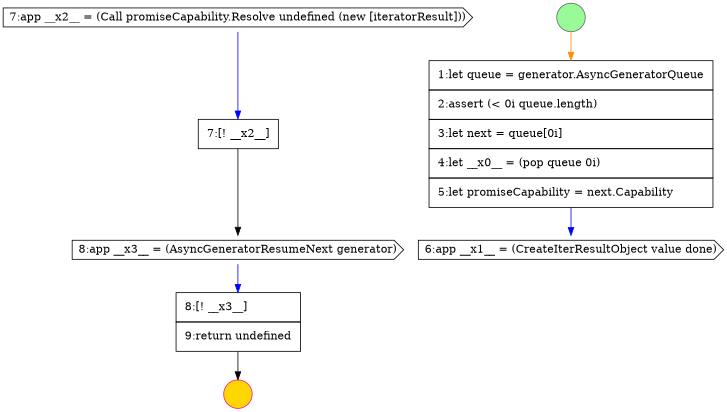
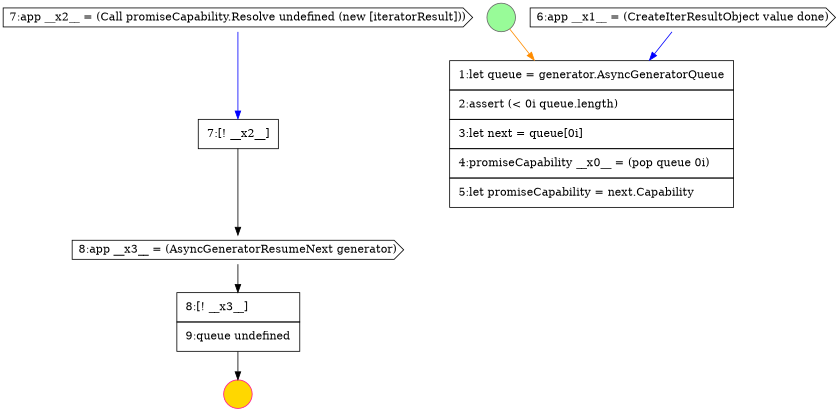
node "1:let queue = generator.AsyncGeneratorQueue": text "4:let __x0__ = (pop queue 0i)" -> "4:promiseCapability __x0__ = (pop queue 0i)"
edge "1:let queue = generator.AsyncGeneratorQueue" -> "6:app __x1__ = (CreateIterResultObject value done)": reversed
edge "8:app __x3__ = (AsyncGeneratorResumeNext generator)" -> "8:[! __x3__]": color blue -> black
node "8:[! __x3__]": text "9:return undefined" -> "9:queue undefined"
